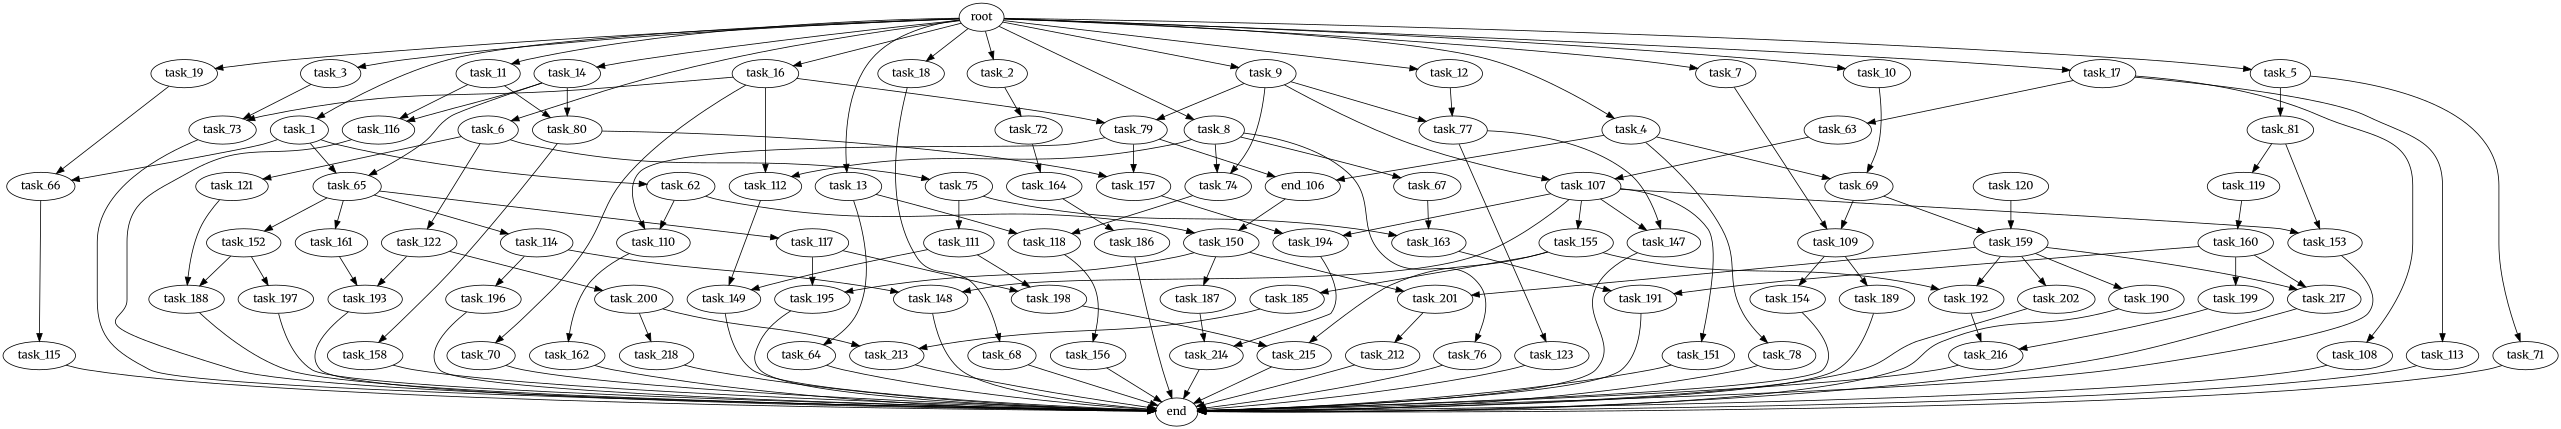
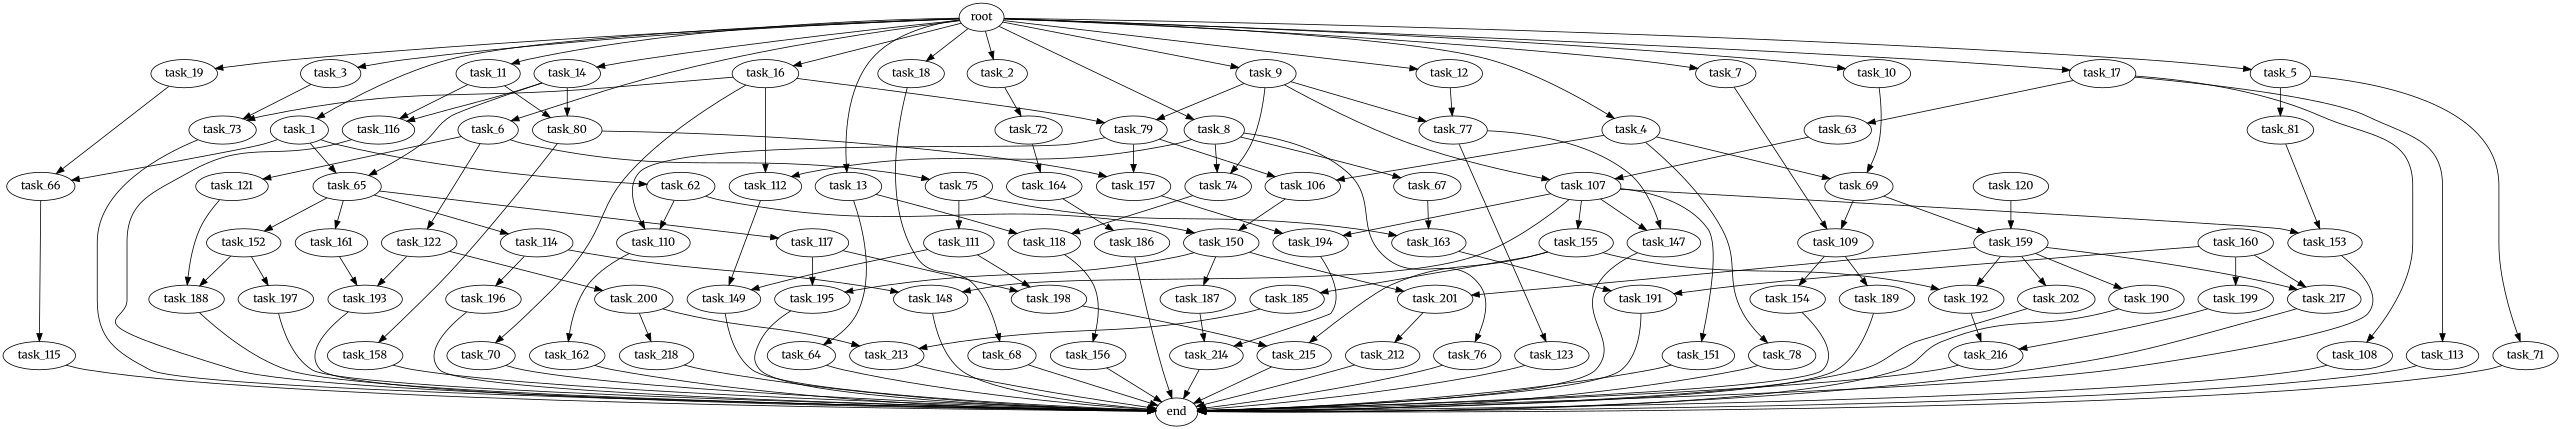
node "end_106": label "end_106" -> "task_106"
node "task_119": removed
